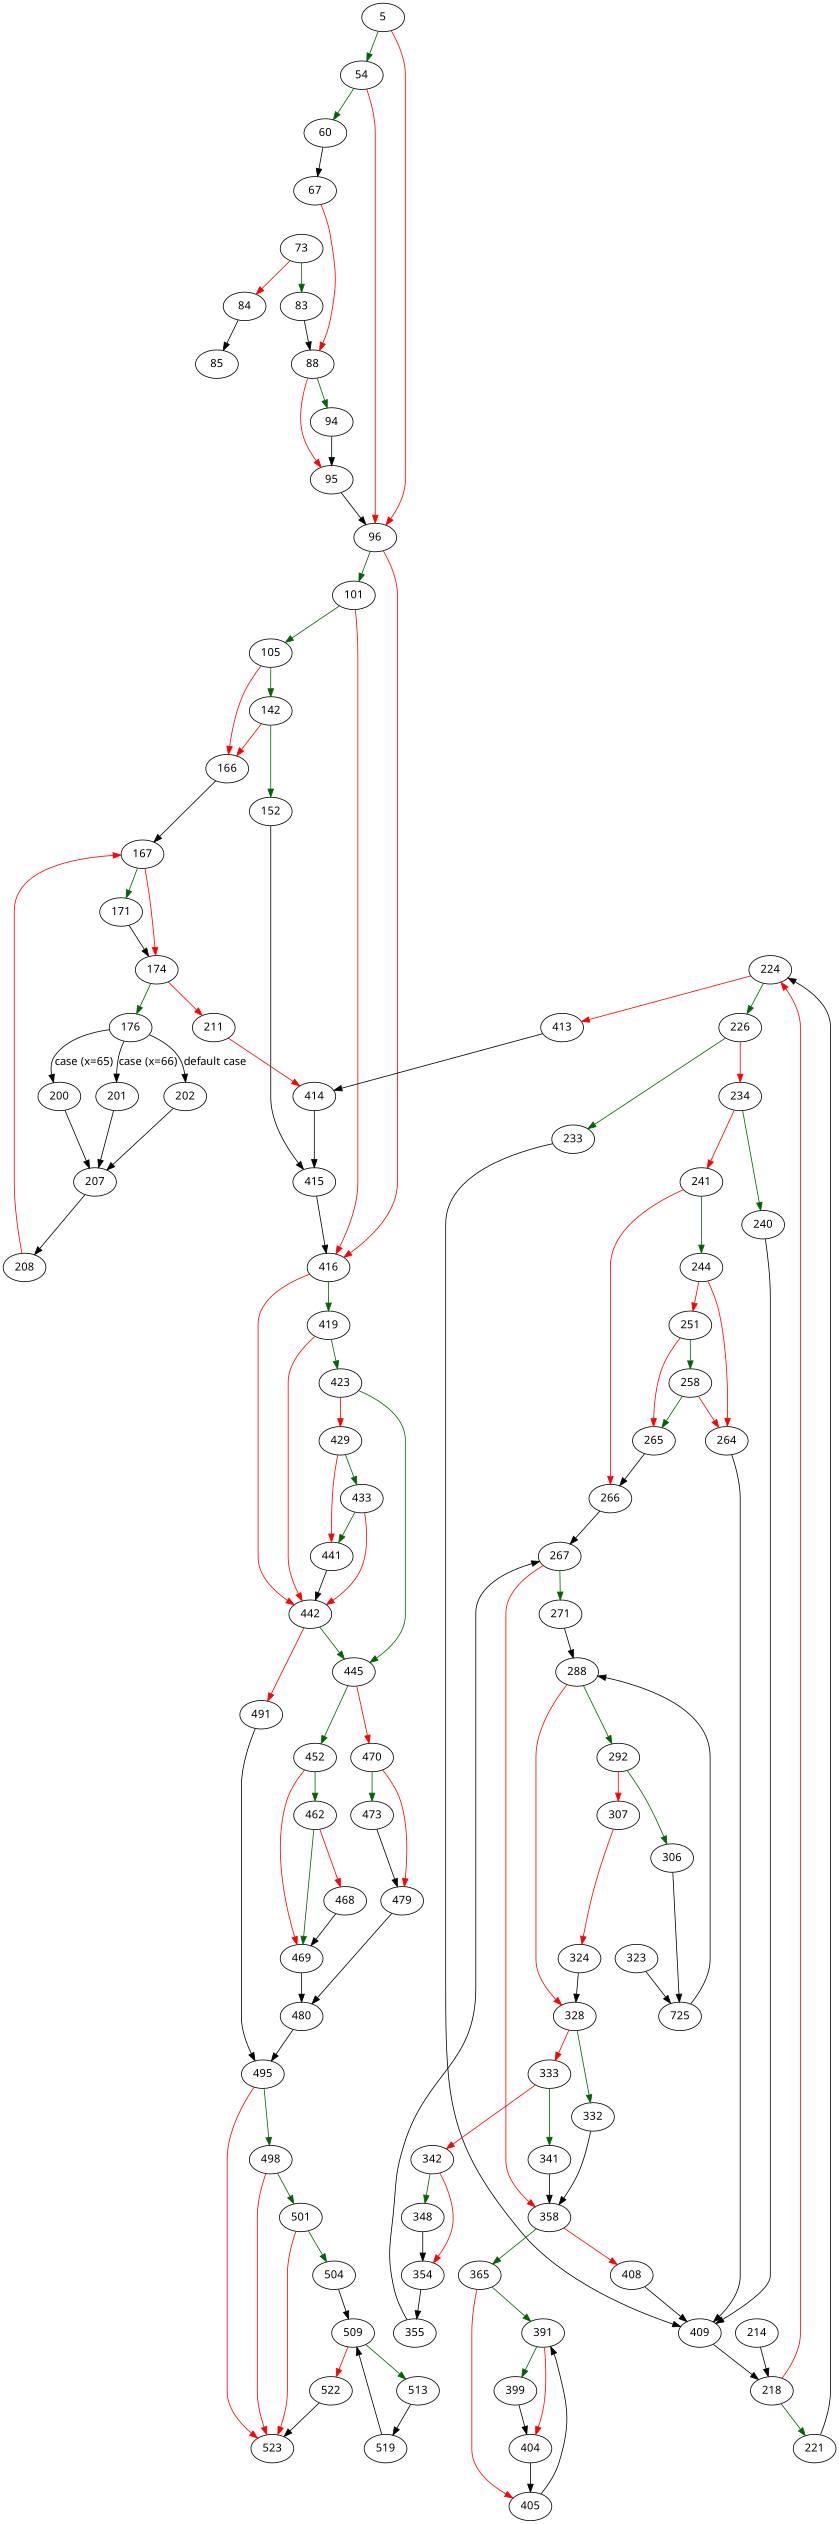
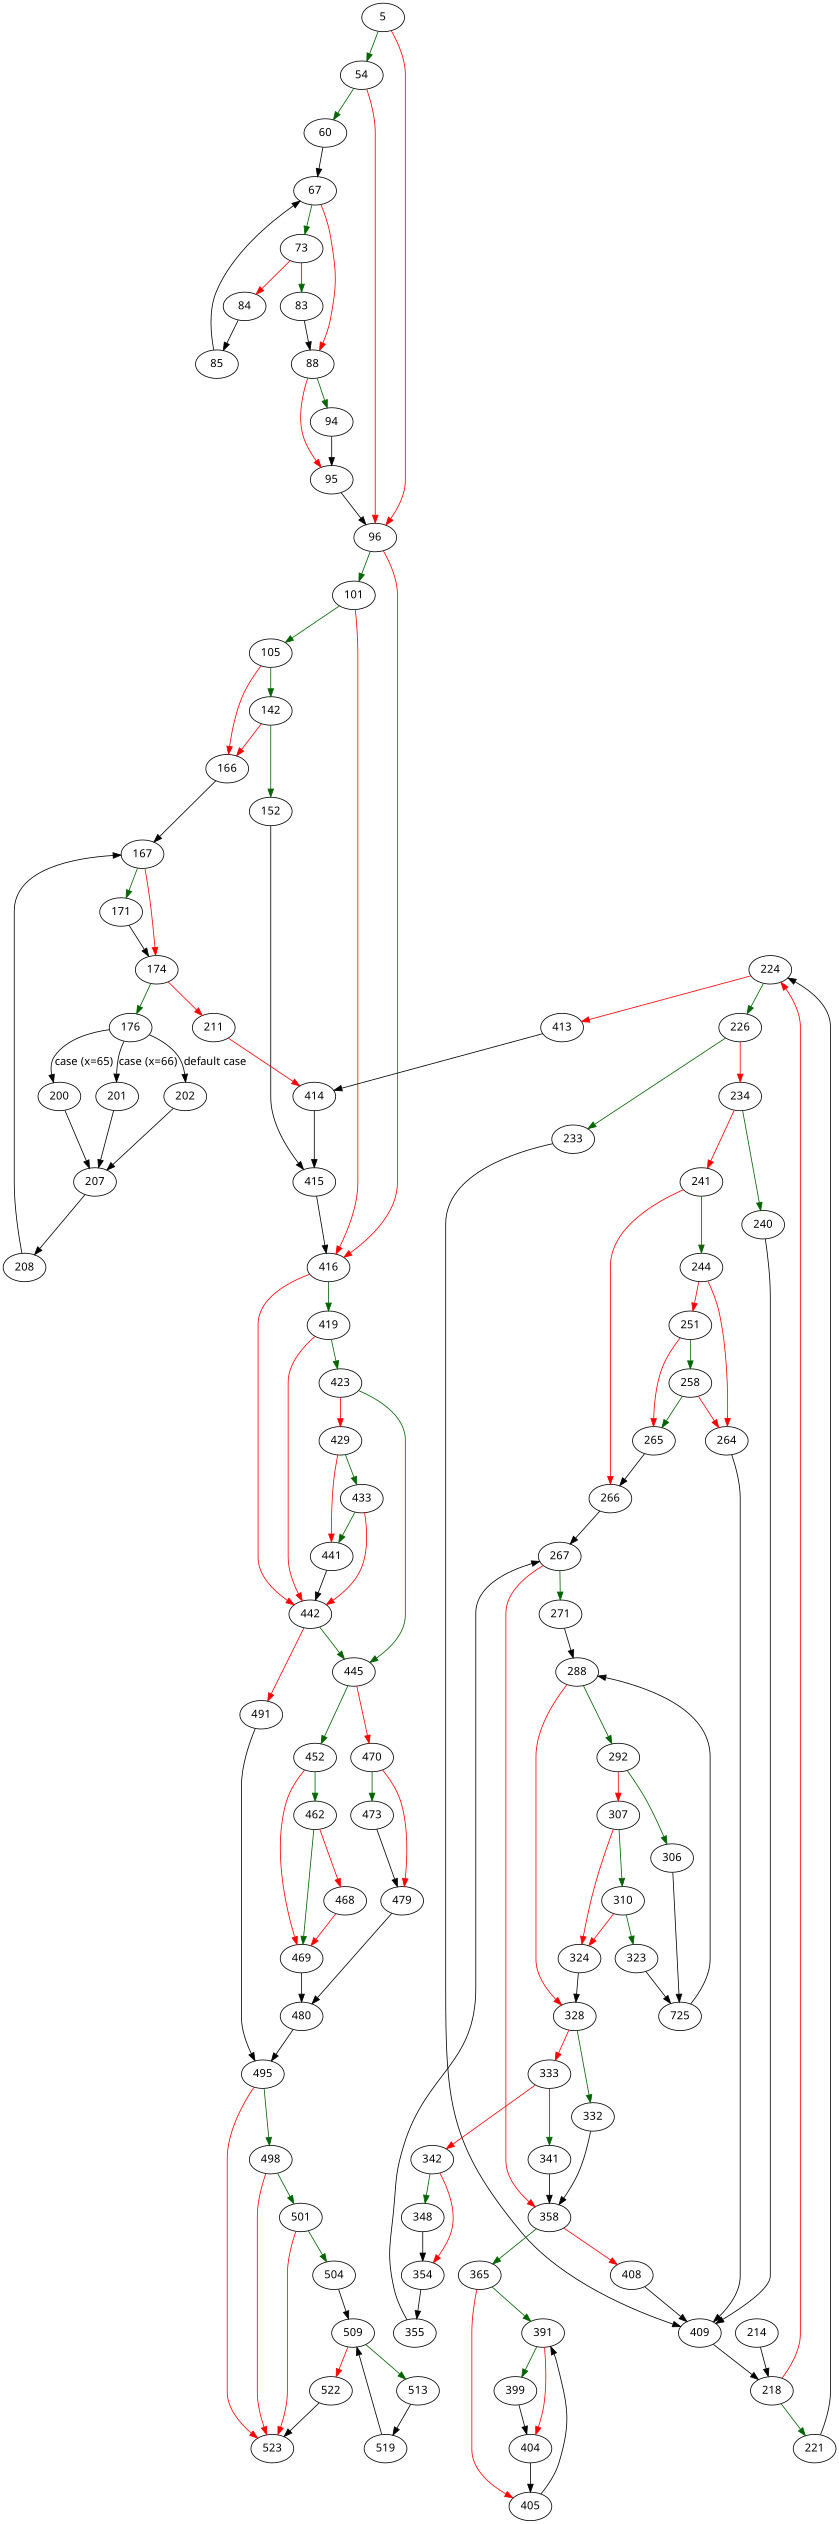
edge "67" -> "73": added
edge "85" -> "67": added
edge "208" -> "167": color red -> black
node "310": added
edge "468" -> "469": color black -> red
